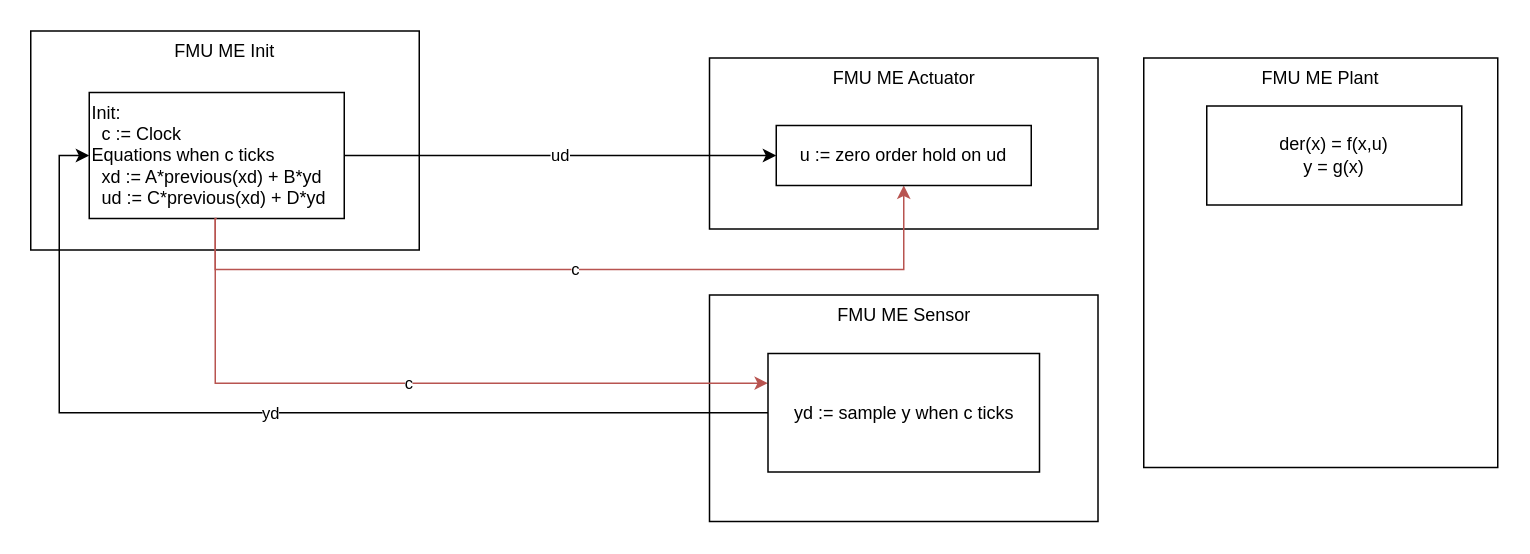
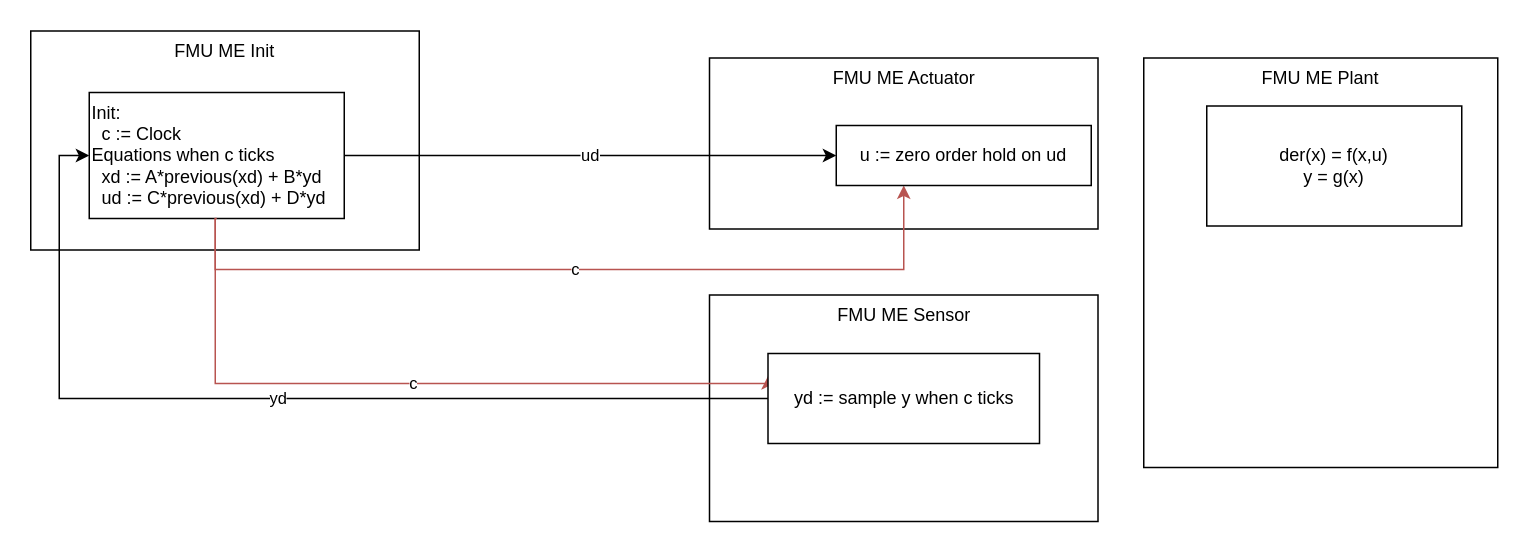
node "u := zero order hold on ud": moved (904, 155) -> (964, 155)
node "der(x) = f(x,u) y = g(x)": size 255x99 -> 255x120
node "yd := sample y when c ticks": size 272x119 -> 272x90
